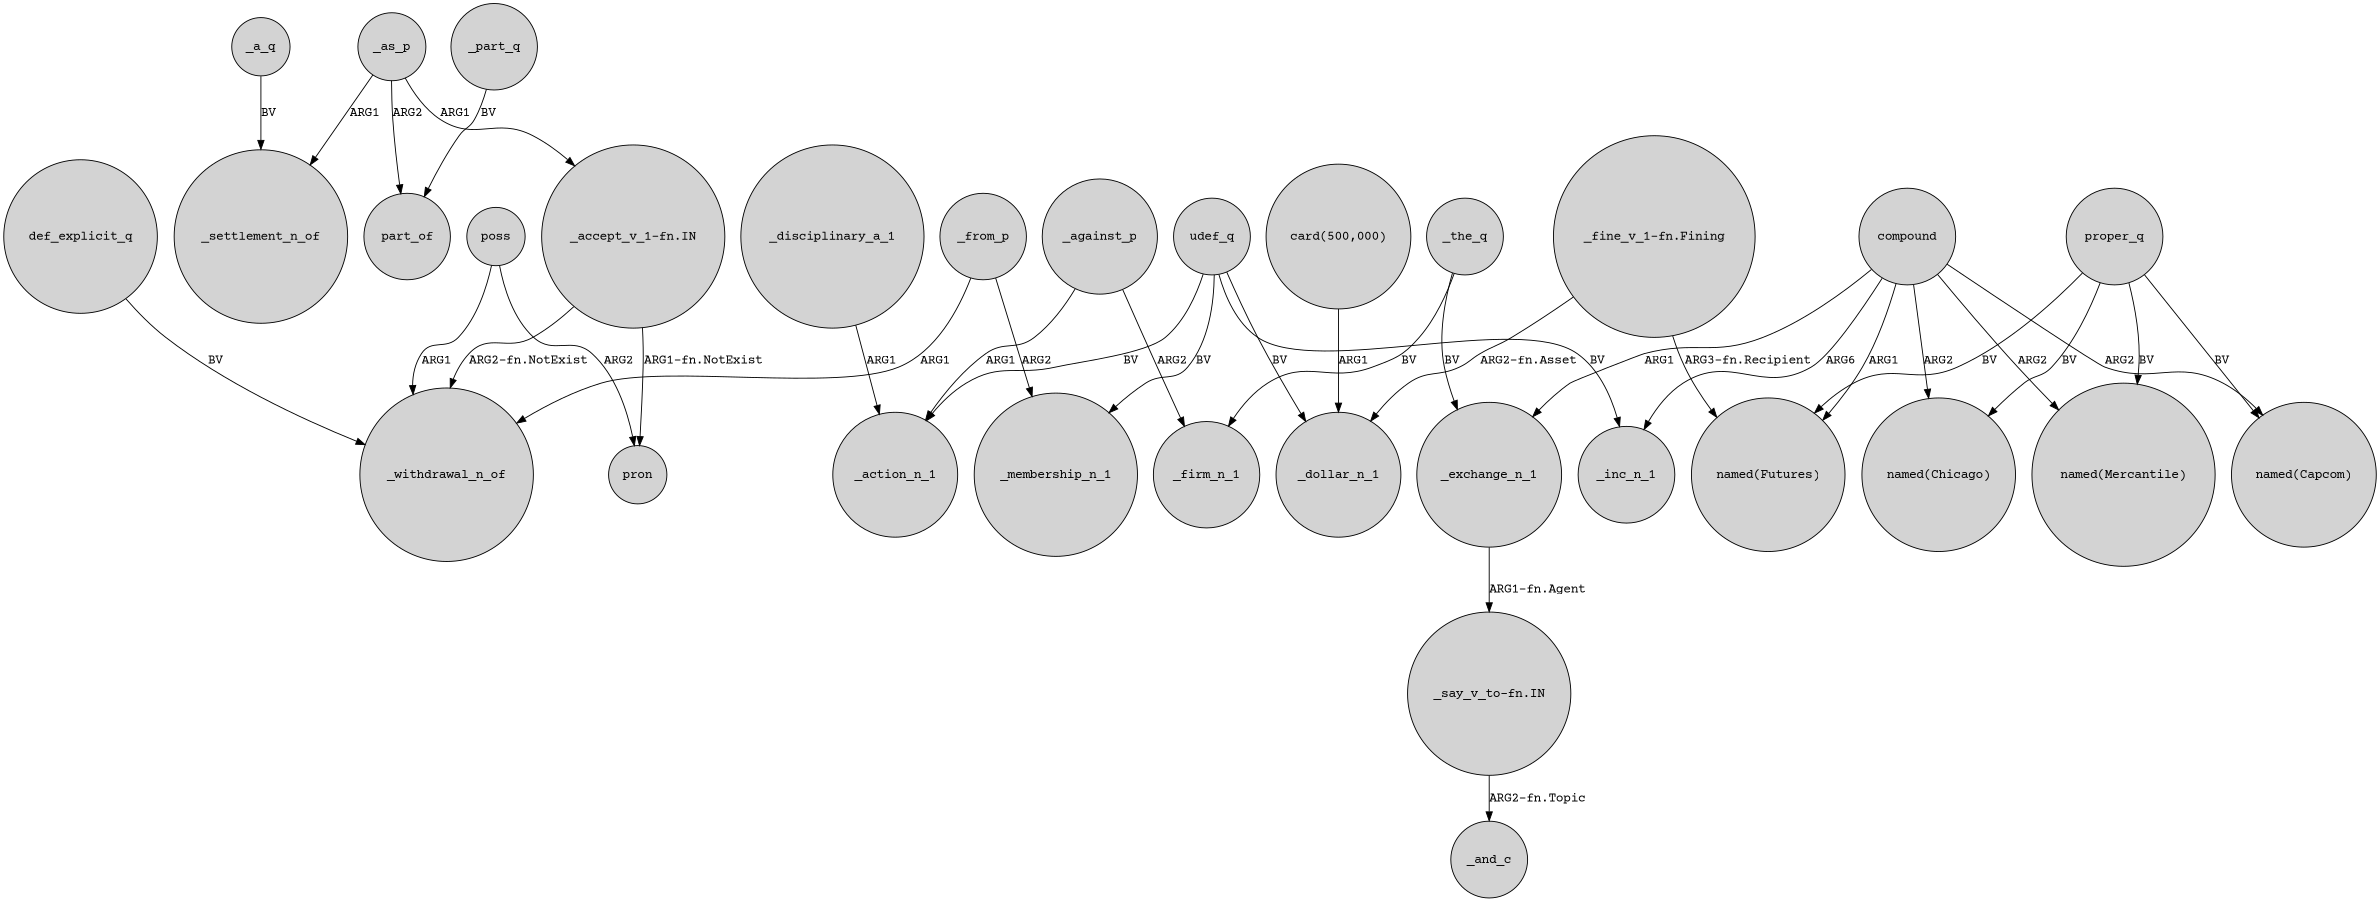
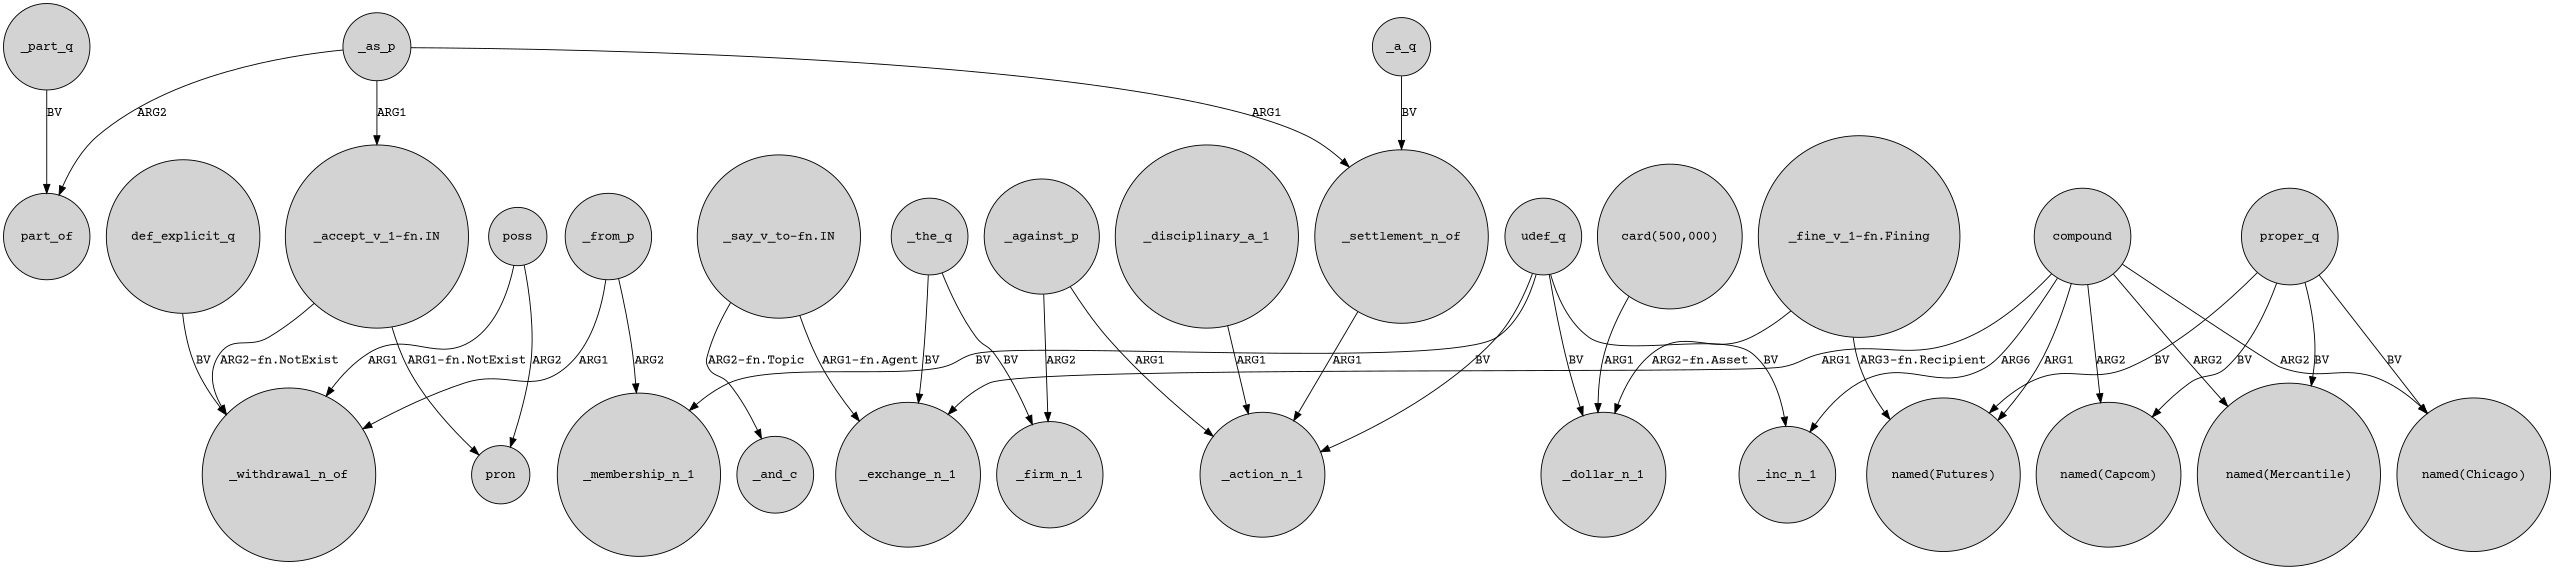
edge "_settlement_n_of" -> "_action_n_1": added, label "ARG1"
edge "_exchange_n_1" -> "_say_v_to-fn.IN": reversed
